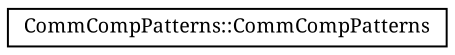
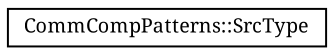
node "CommCompPatterns::CommCompPatterns": label "CommCompPatterns::CommCompPatterns" -> "CommCompPatterns::SrcType"
